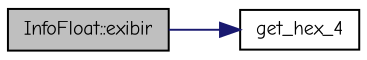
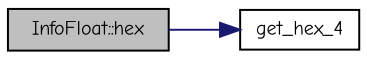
node "InfoFloat::exibir": label "InfoFloat::exibir" -> "InfoFloat::hex"
